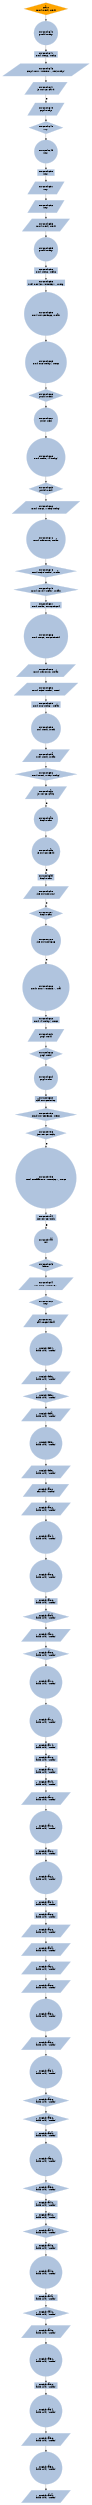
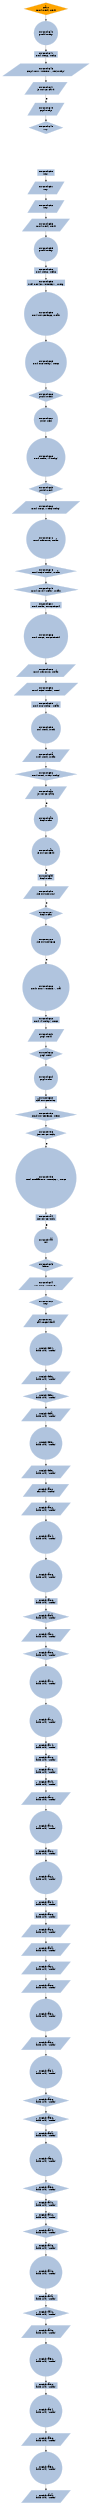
node "0x7c80b64f nop": removed
